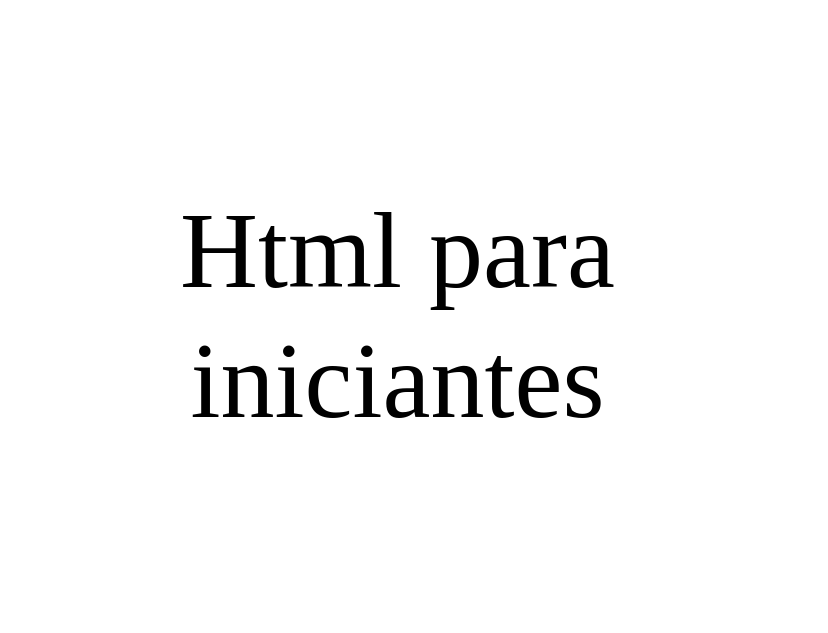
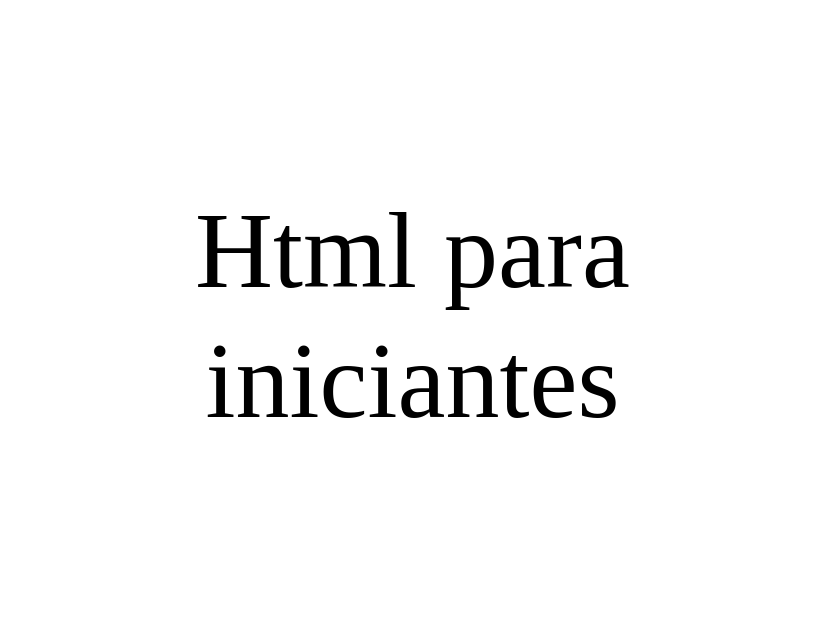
node "Html para iniciantes": moved (398, 316) -> (413, 316)
